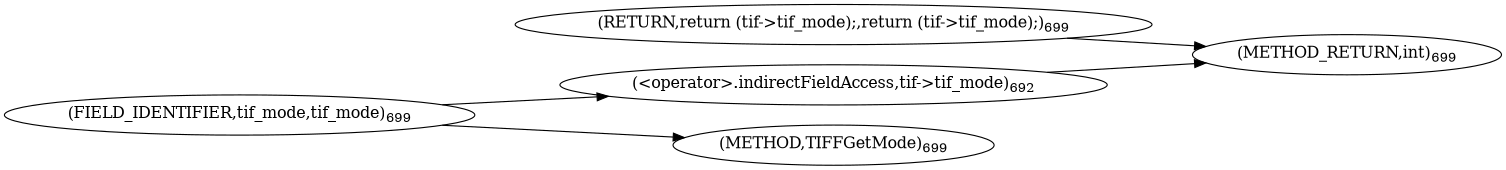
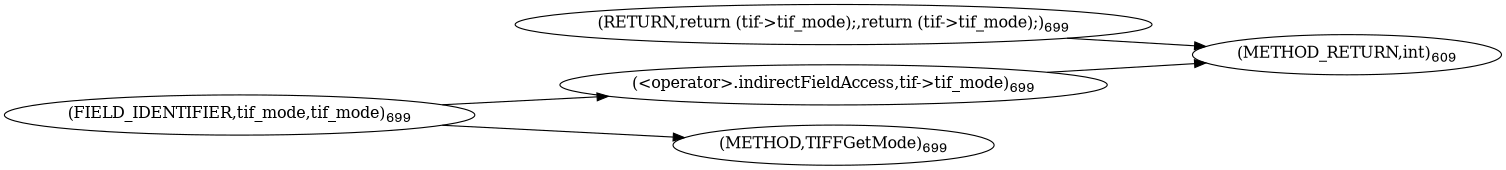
node "(METHOD_RETURN,int)": text "699" -> "609"
node "(<operator>.indirectFieldAccess,tif->tif_mode)": text "692" -> "699"
